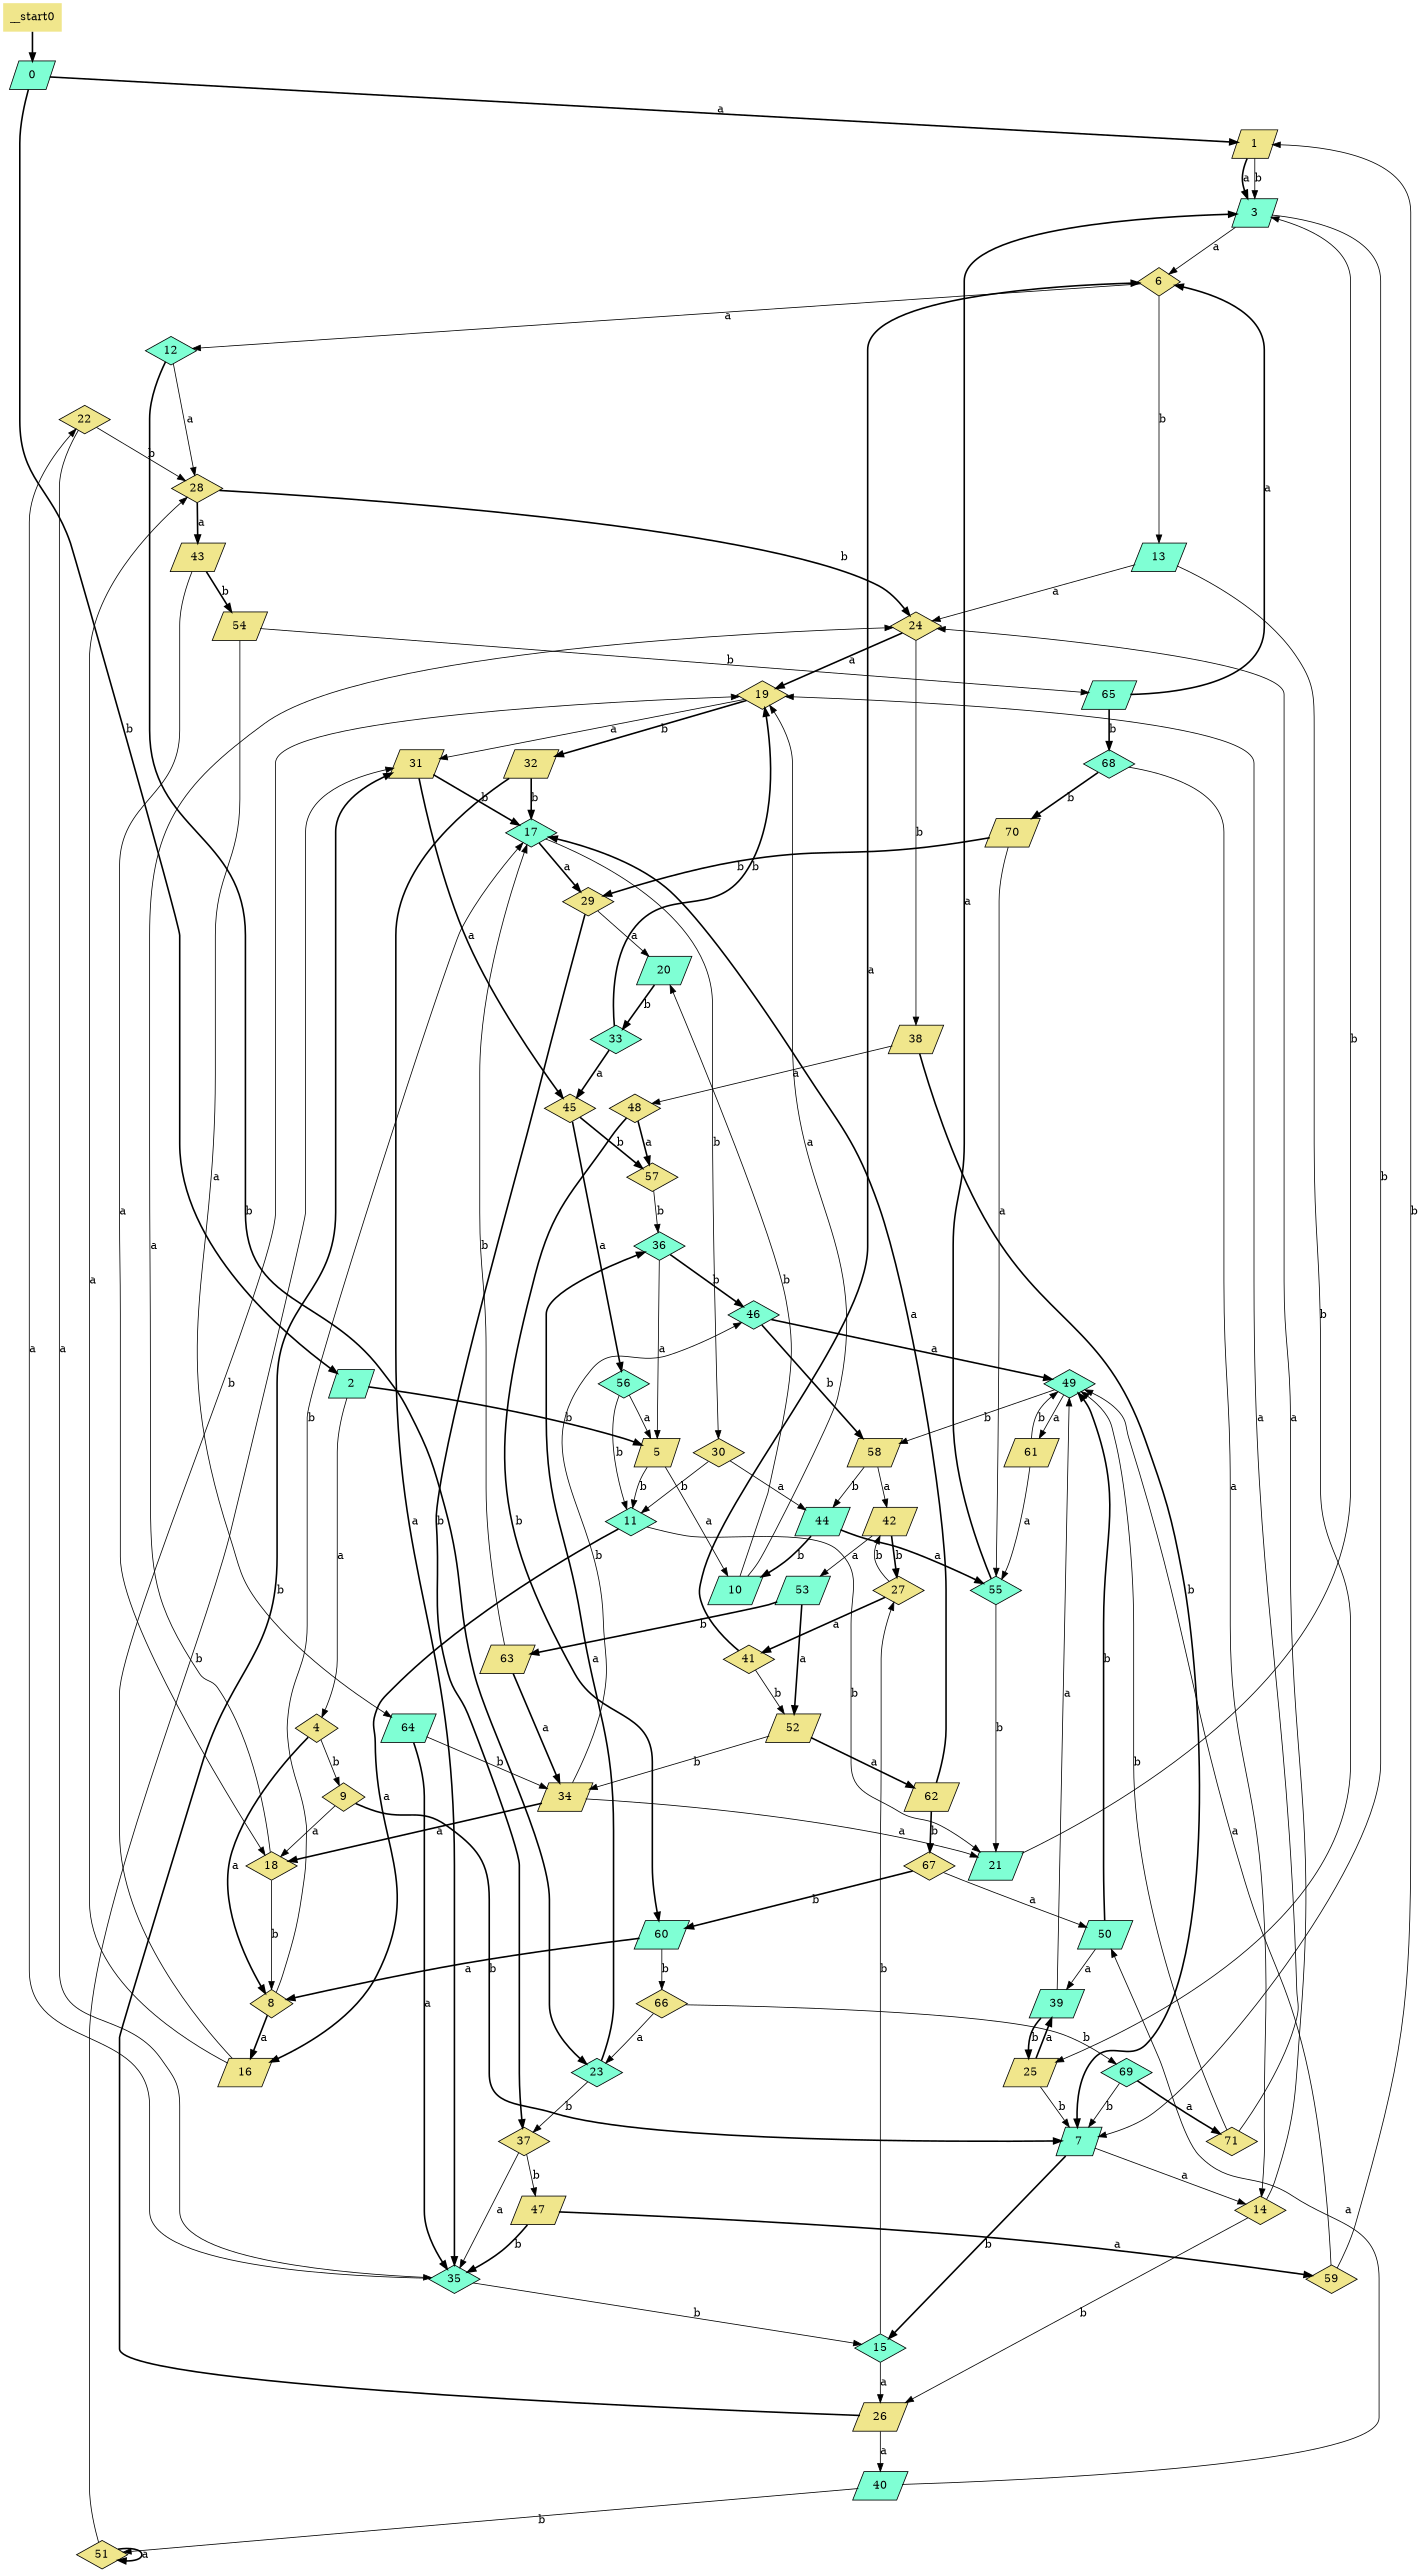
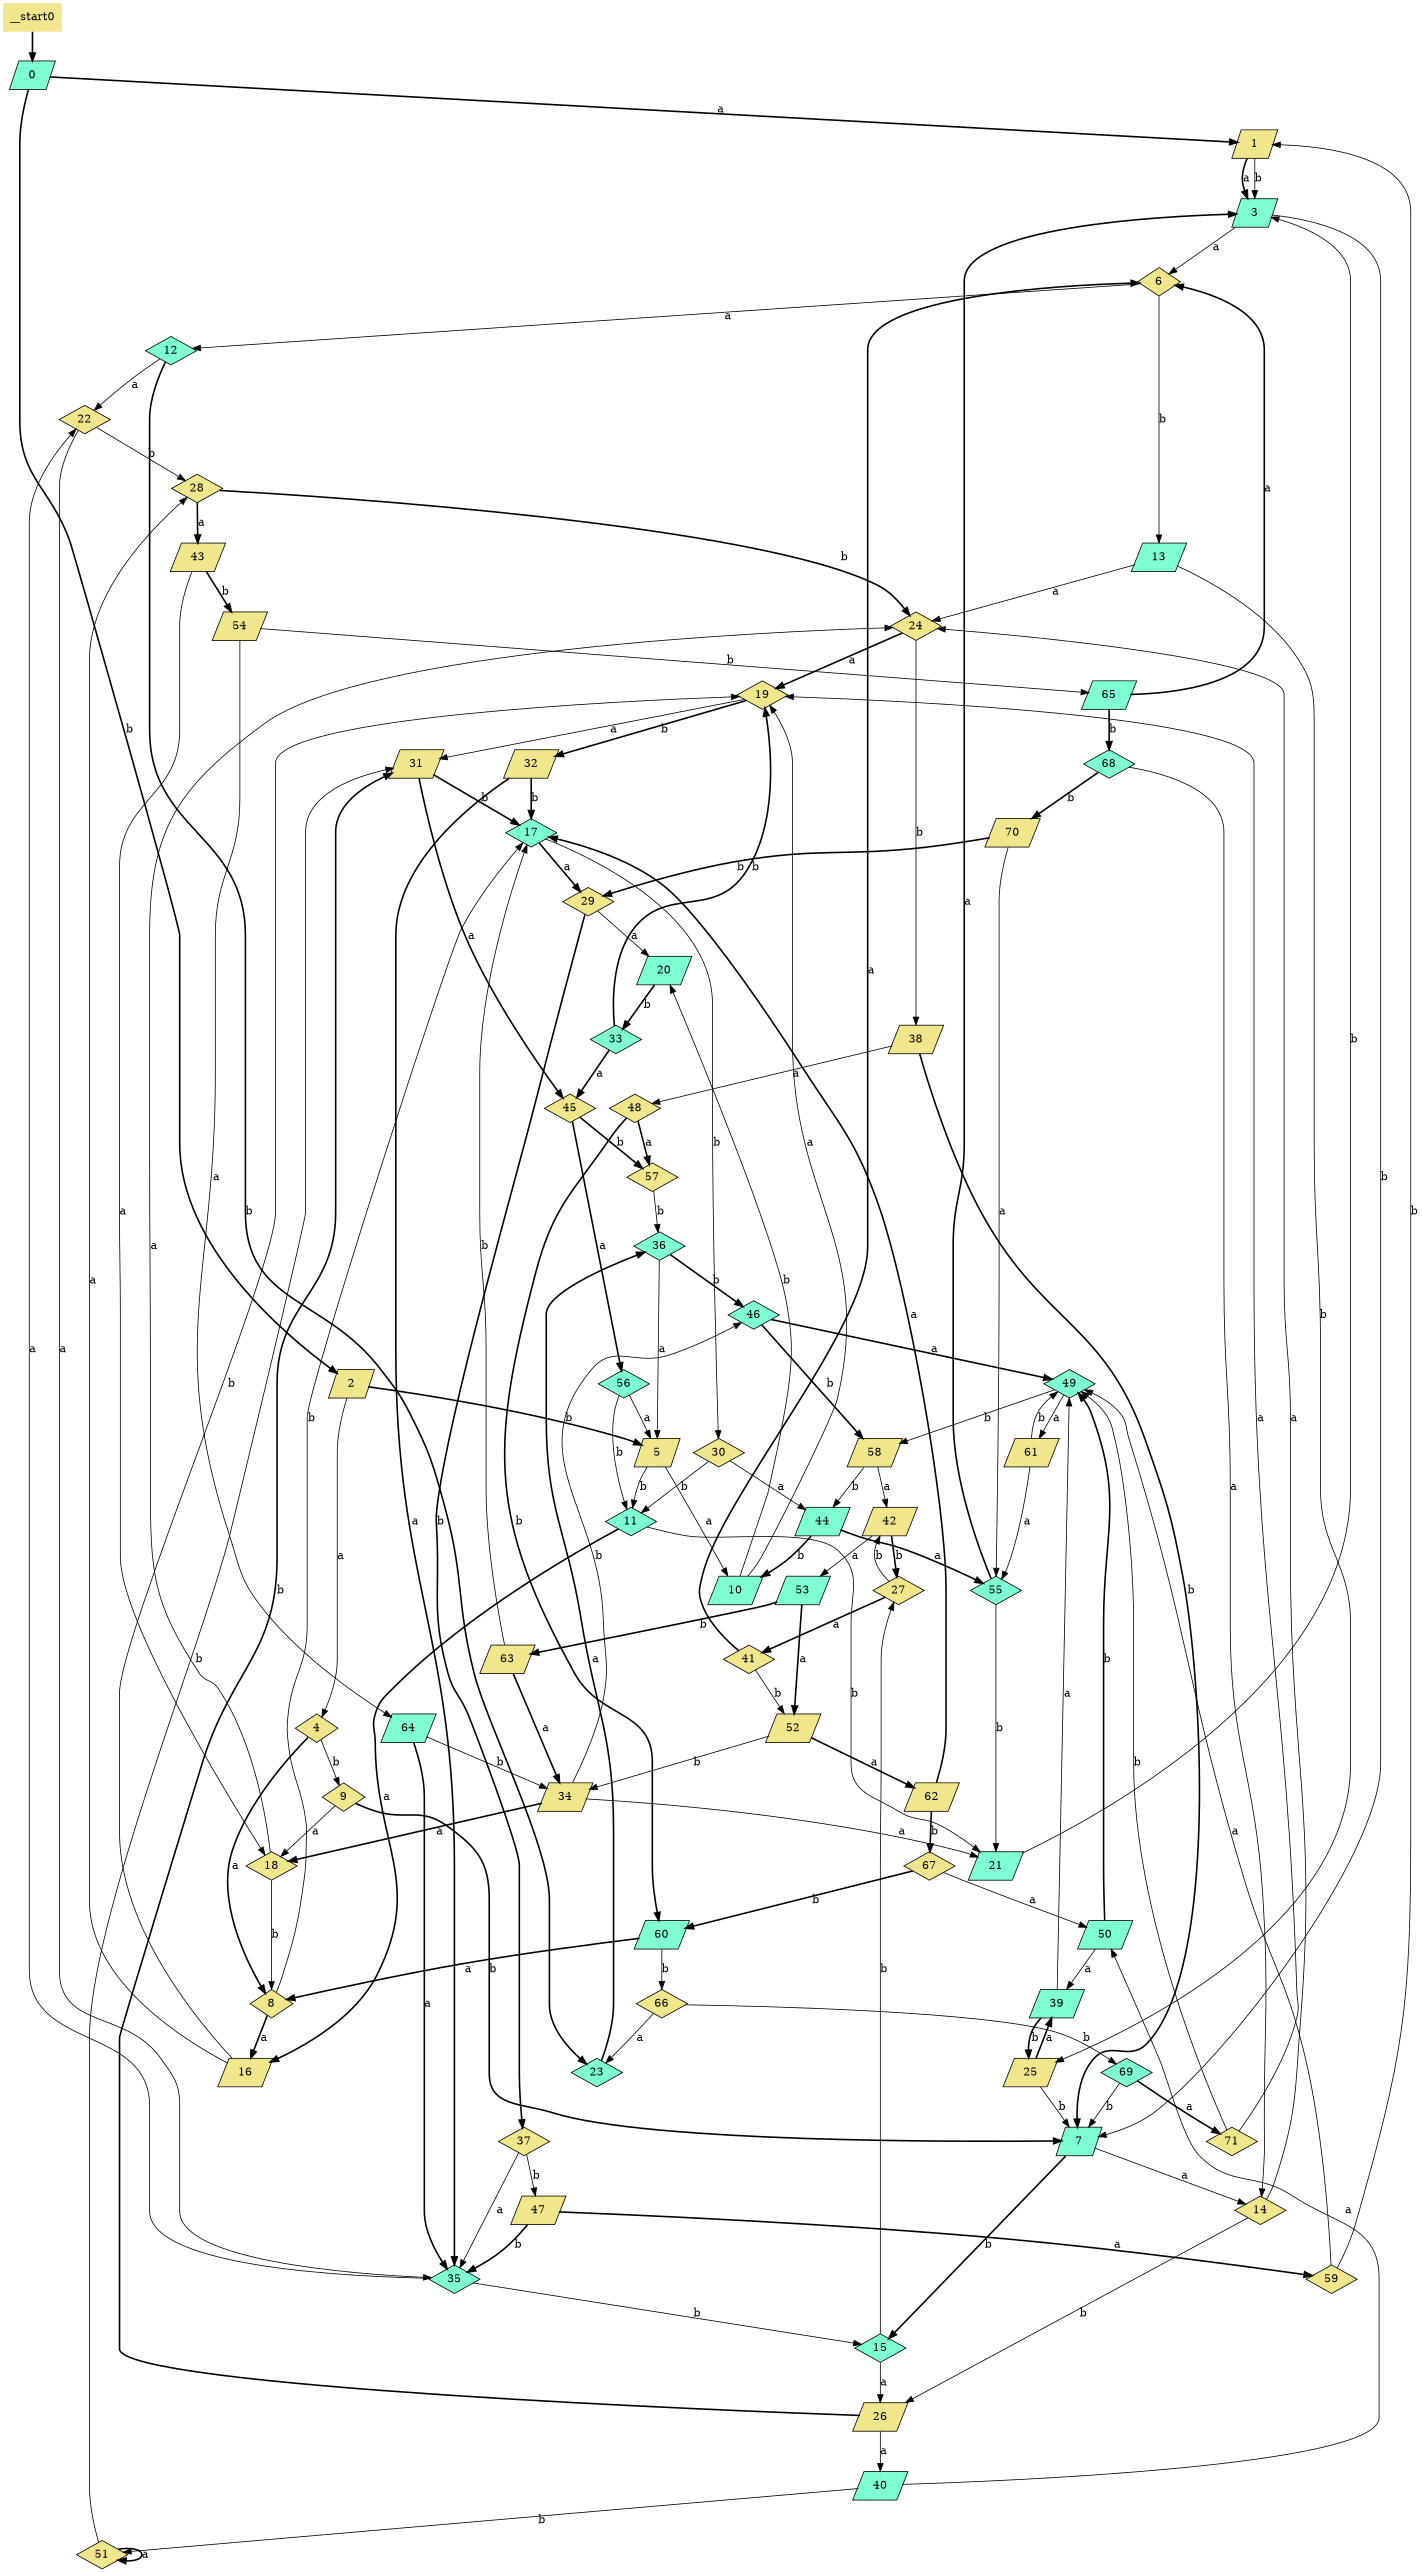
edge "12" -> "28": now "12" -> "22"
node "2": fillcolor aquamarine -> khaki
edge "23" -> "37": removed, label "b"
